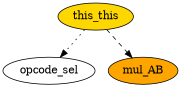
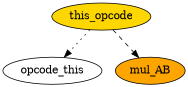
node "this_this": label "this_this" -> "this_opcode"
node "opcode_sel": label "opcode_sel" -> "opcode_this"
